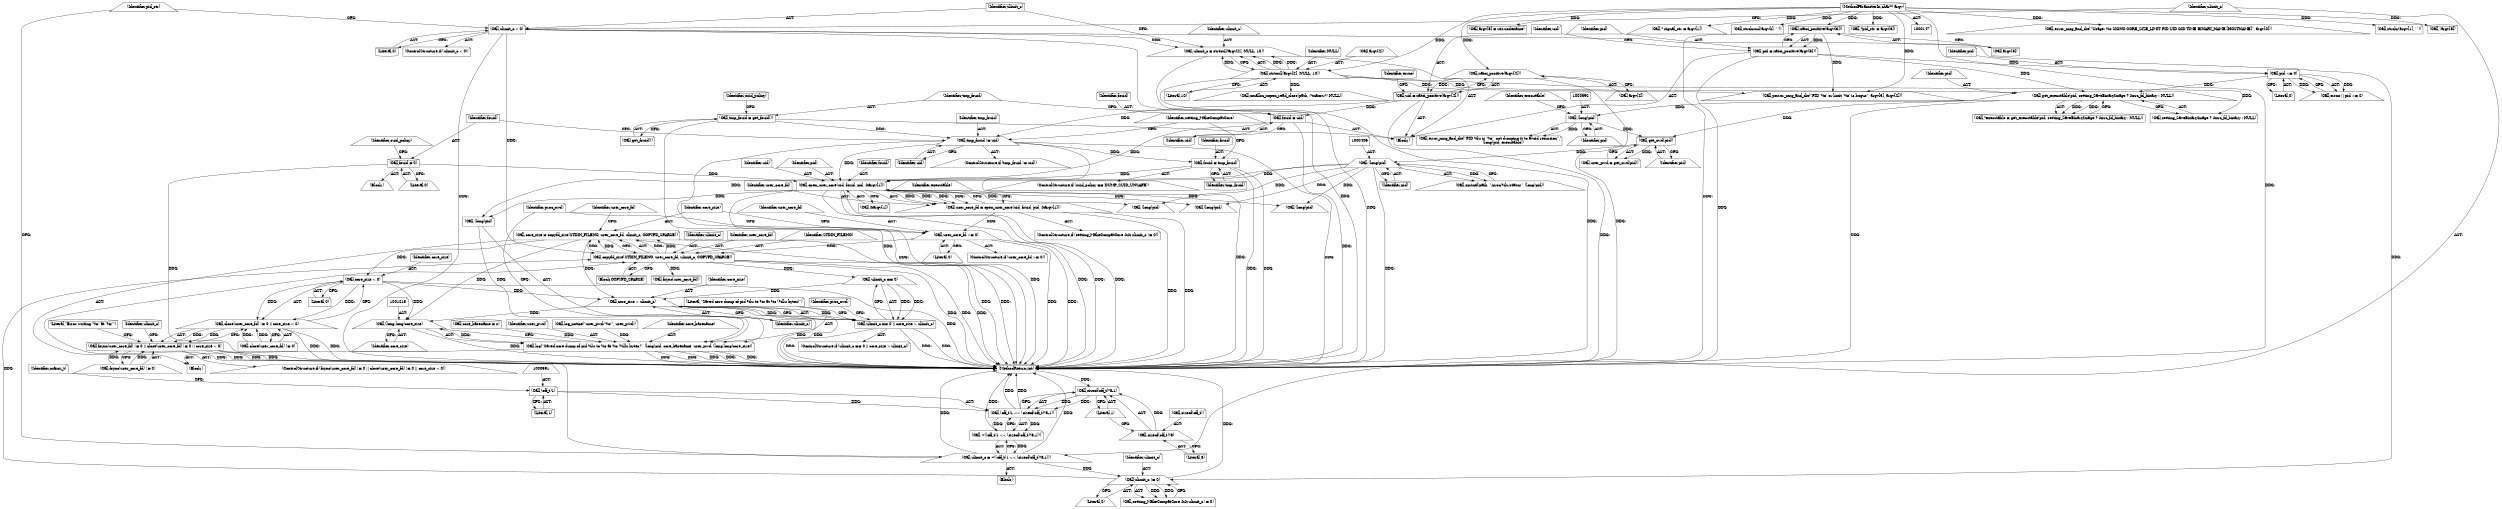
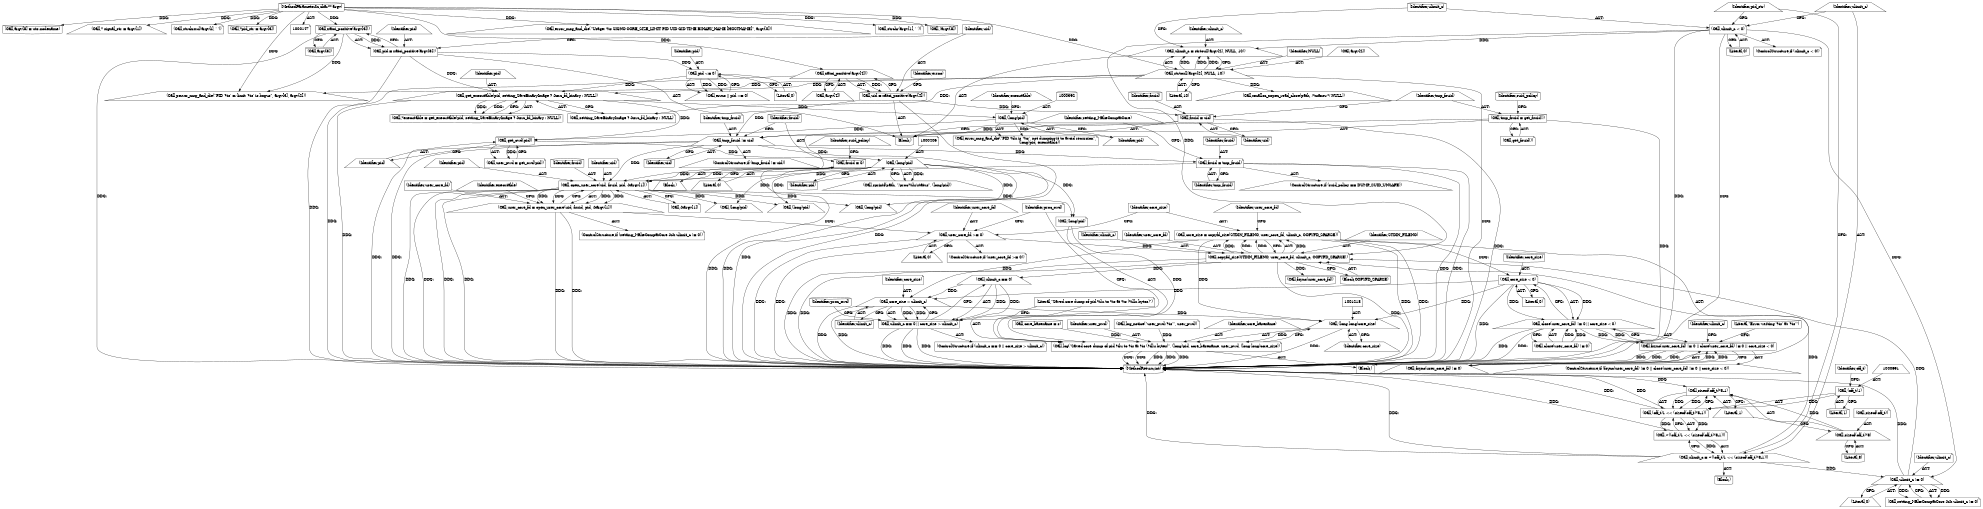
edge "(Call,ulimit_c = strtoull(argv[2], NULL, 10))" -> "(MethodReturn,int)": removed, label "DDG:"
edge "(MethodParameterIn,char** argv)" -> "(MethodReturn,int)": removed, label "DDG:"
node "(Identifier,maxsz_t)": label "(Identifier,maxsz_t)" -> "(Identifier,off_t)"
